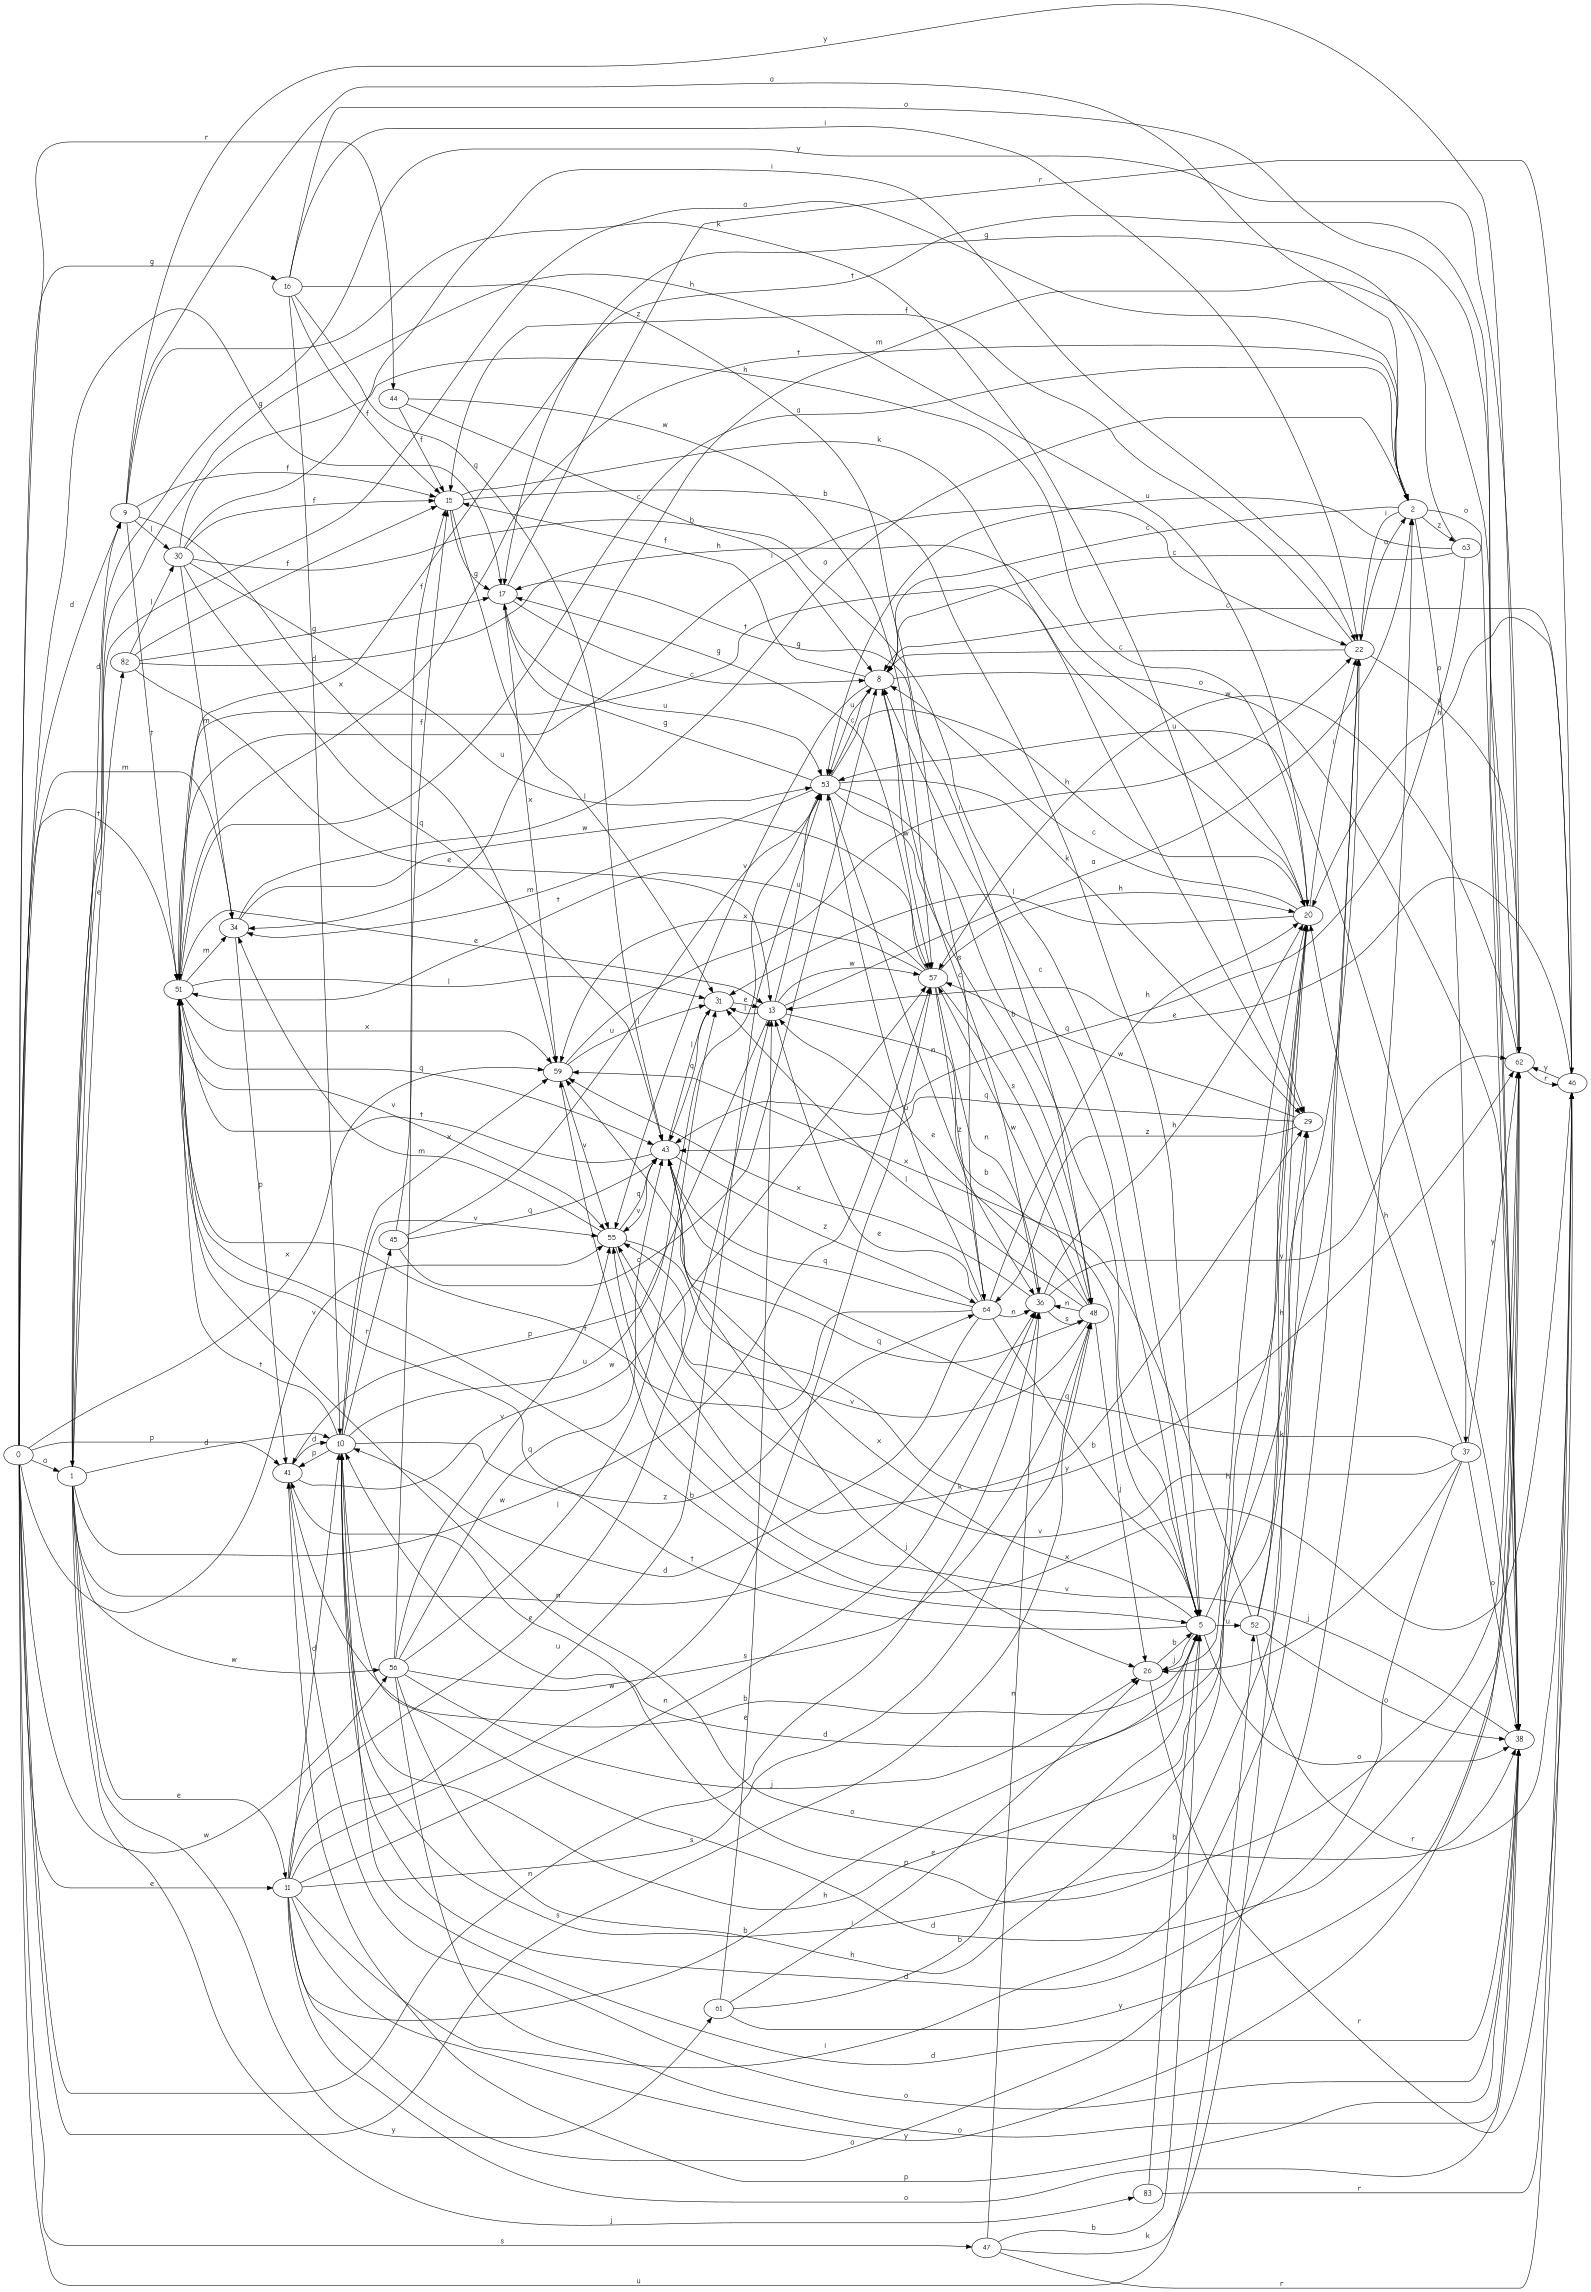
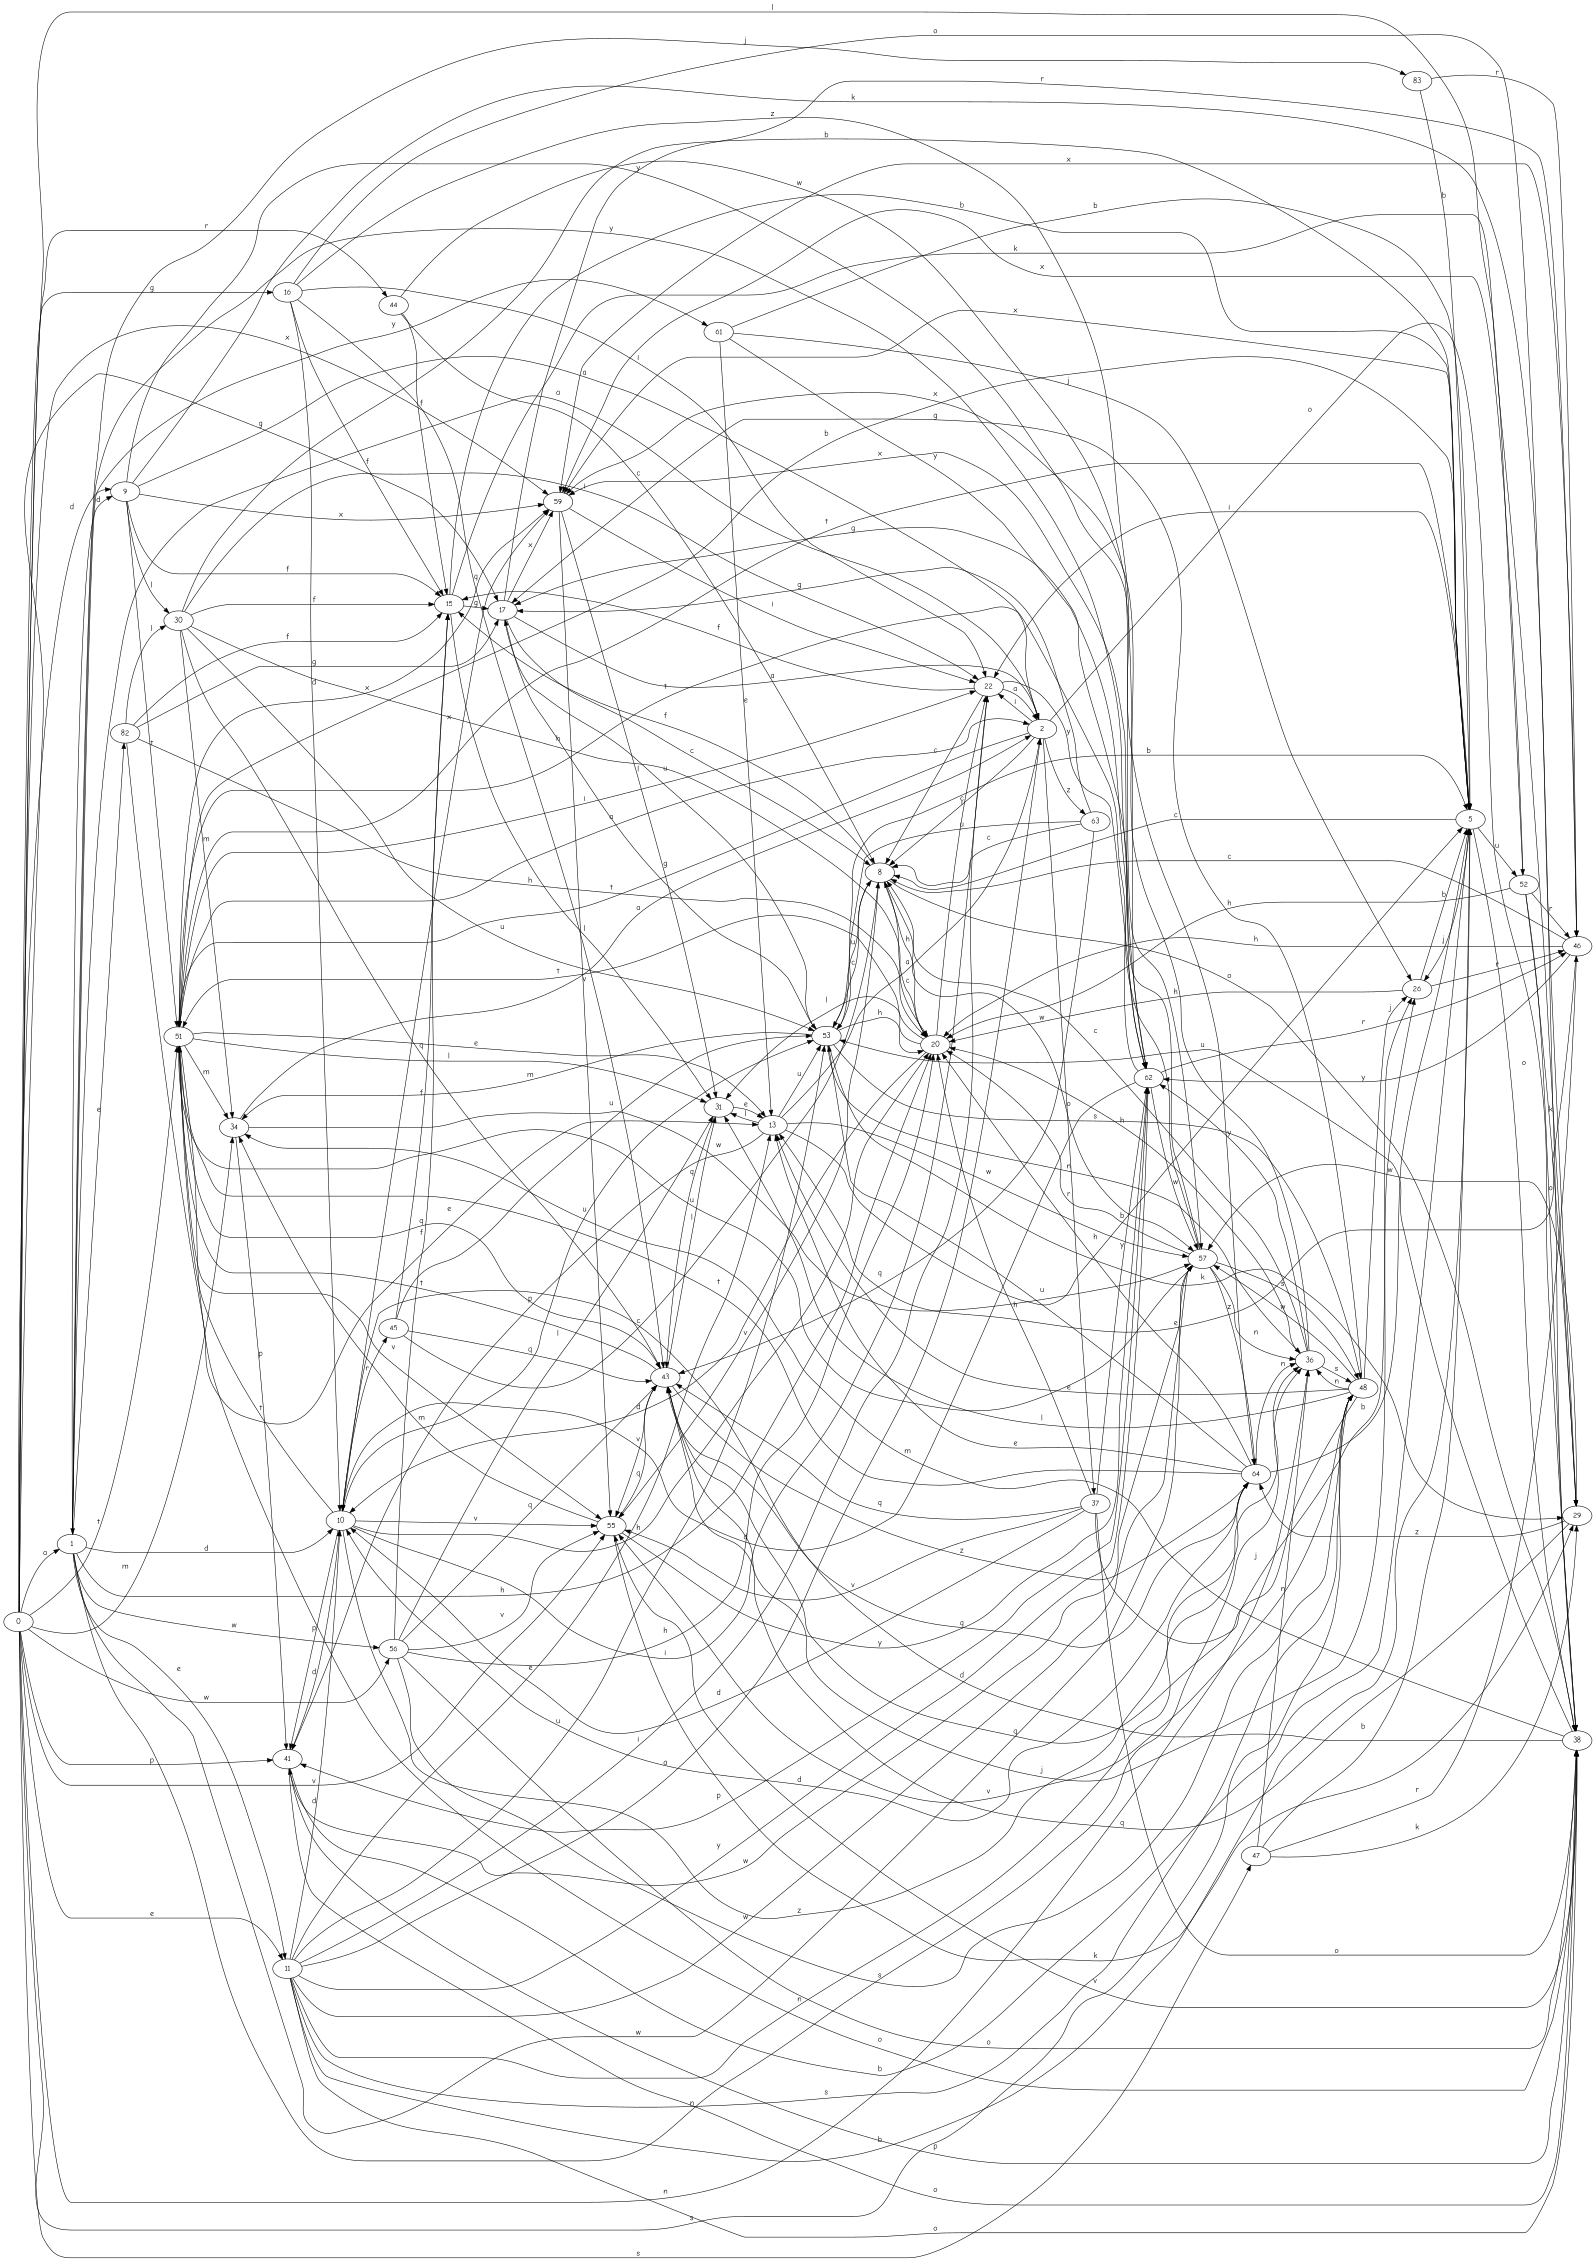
edge "17" -> "2": added, label "a"
edge "57" -> "20": label "h" -> "r"
edge "57" -> "51": label "t" -> "u"
edge "8" -> "20": added, label "h"
edge "56" -> "26": removed, label "j"
edge "61" -> "26": label "e" -> "j"
edge "0" -> "52": label "u" -> "l"
